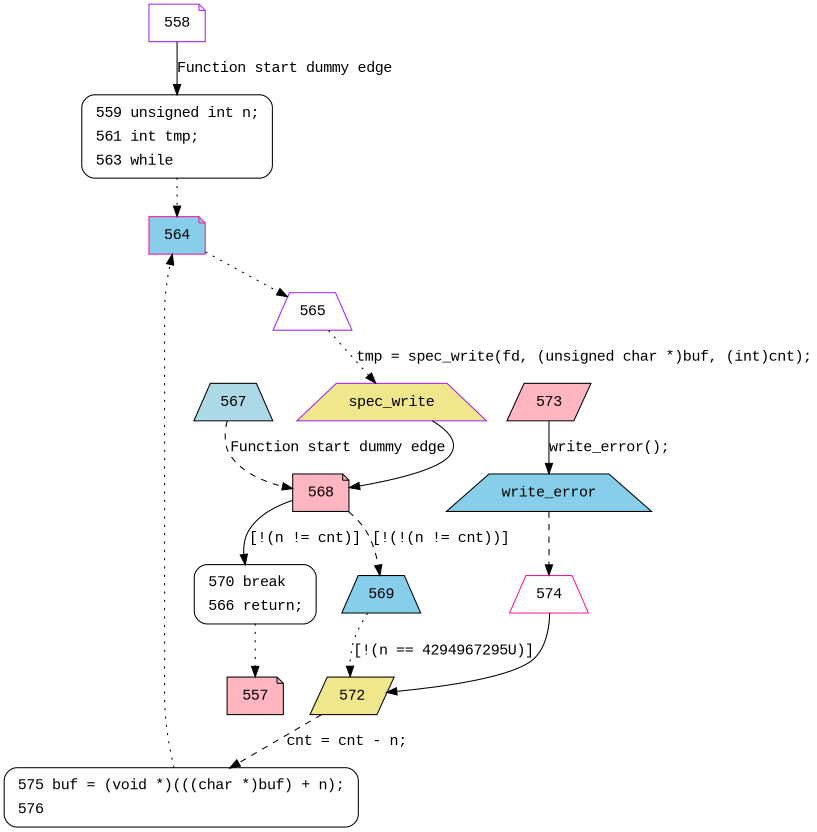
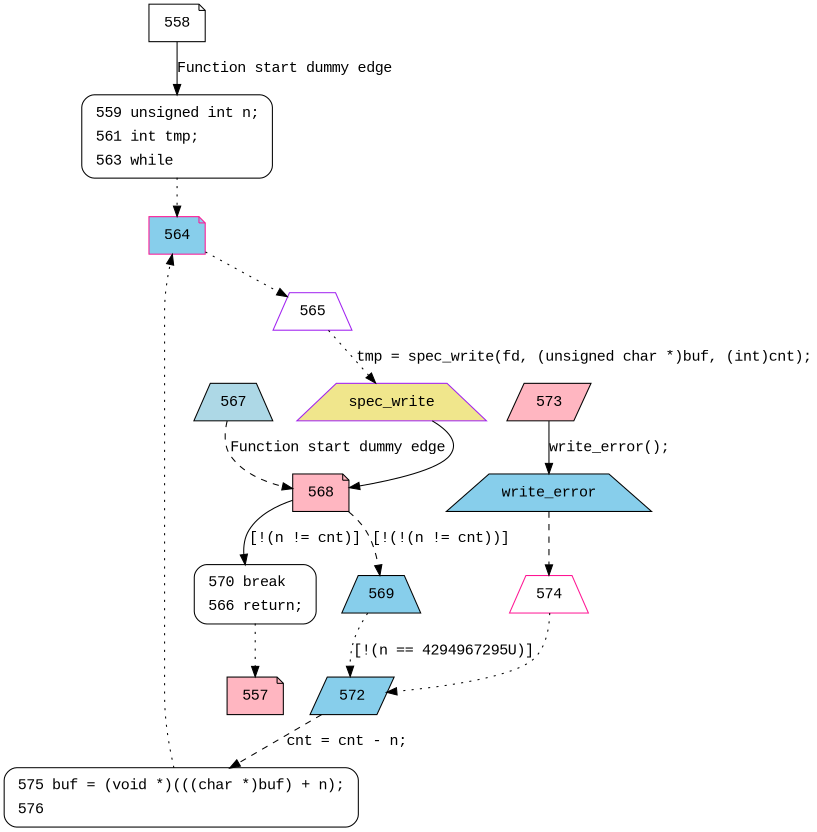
node "558": color purple -> black
edge "574" -> "572": style solid -> dotted
node "572": fillcolor khaki -> skyblue
